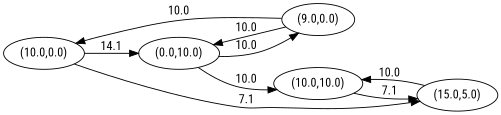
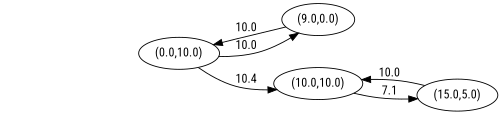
node "(10.0,0.0)": removed
edge "(0.0,10.0)" -> "(10.0,10.0)": label "10.0" -> "10.4"
